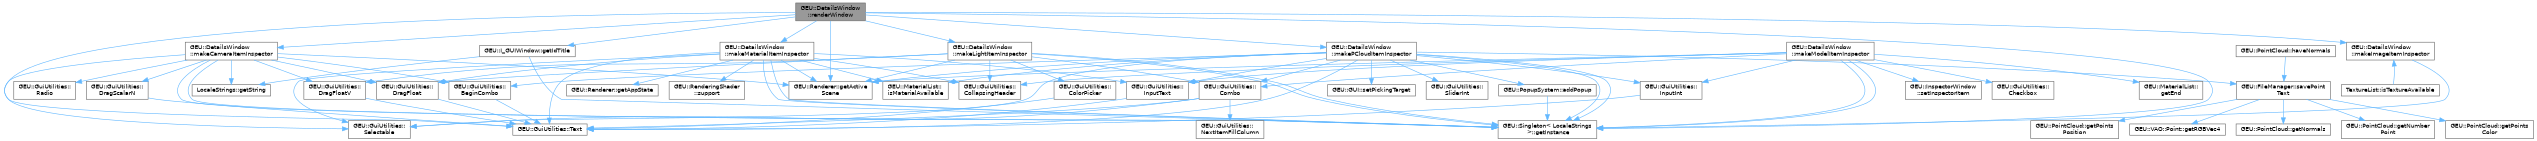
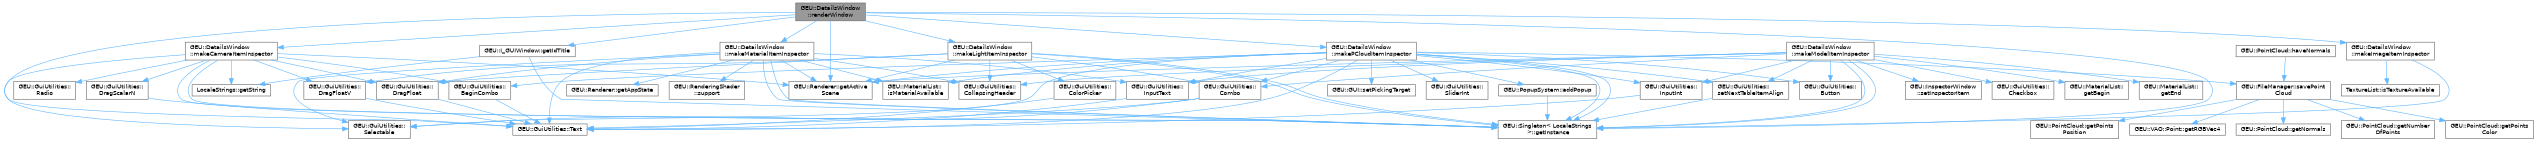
edge "TextureList::isTextureAvailable" -> "GEU::DetailsWindow ::makeImageItemInspector": reversed
node "GEU::GuiUtilities:: setNextTableItemAlign": added
node "GEU::GuiUtilities:: Button": added
node "GEU::MaterialList:: getBegin": added
node "GEU::FileManager::savePoint Text": label "GEU::FileManager::savePoint Text" -> "GEU::FileManager::savePoint Cloud"
node "GEU::GuiUtilities:: NextItemFillColumn": removed
node "GEU::PointCloud::getNumber Point": label "GEU::PointCloud::getNumber Point" -> "GEU::PointCloud::getNumber OfPoints"
